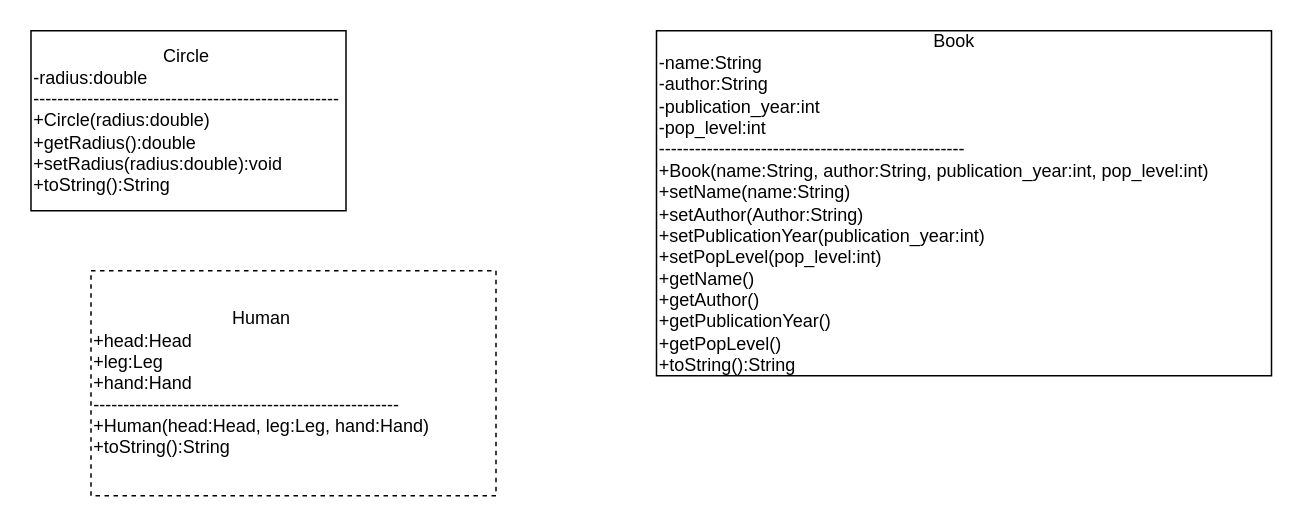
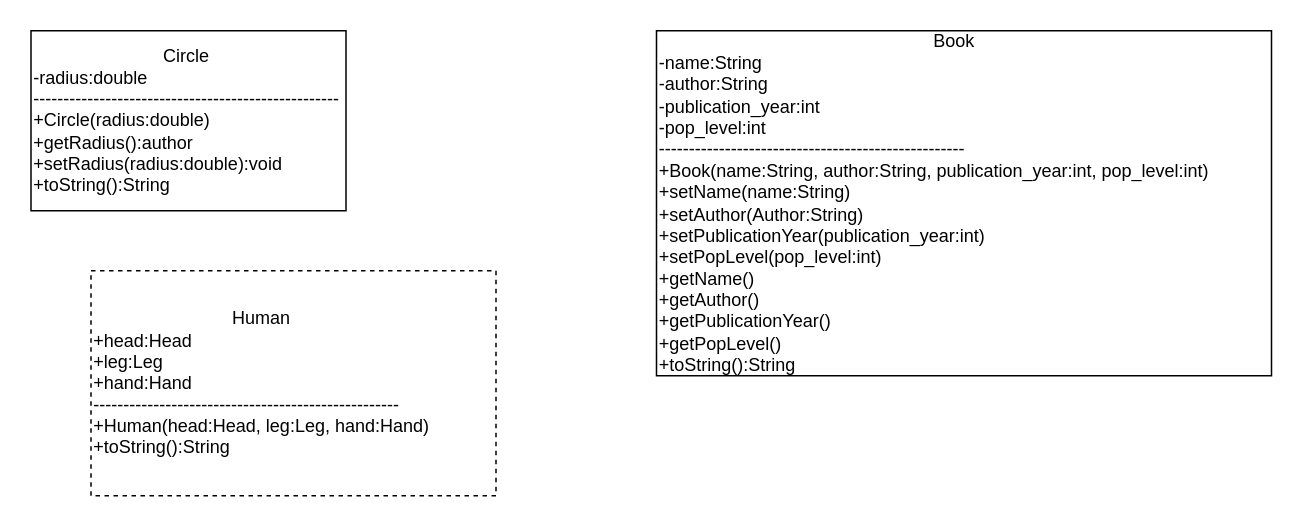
node "Circle -radius:double --------------------------------------------------- +Circle(radius:double) +getRadius():double +setRadius(radius:double):void +toString():String": label "Circle -radius:double --------------------------------------------------- +Circle(radius:double) +getRadius():double +setRadius(radius:double):void +toString():String" -> "Circle -radius:double --------------------------------------------------- +Circle(radius:double) +getRadius():author +setRadius(radius:double):void +toString():String"
